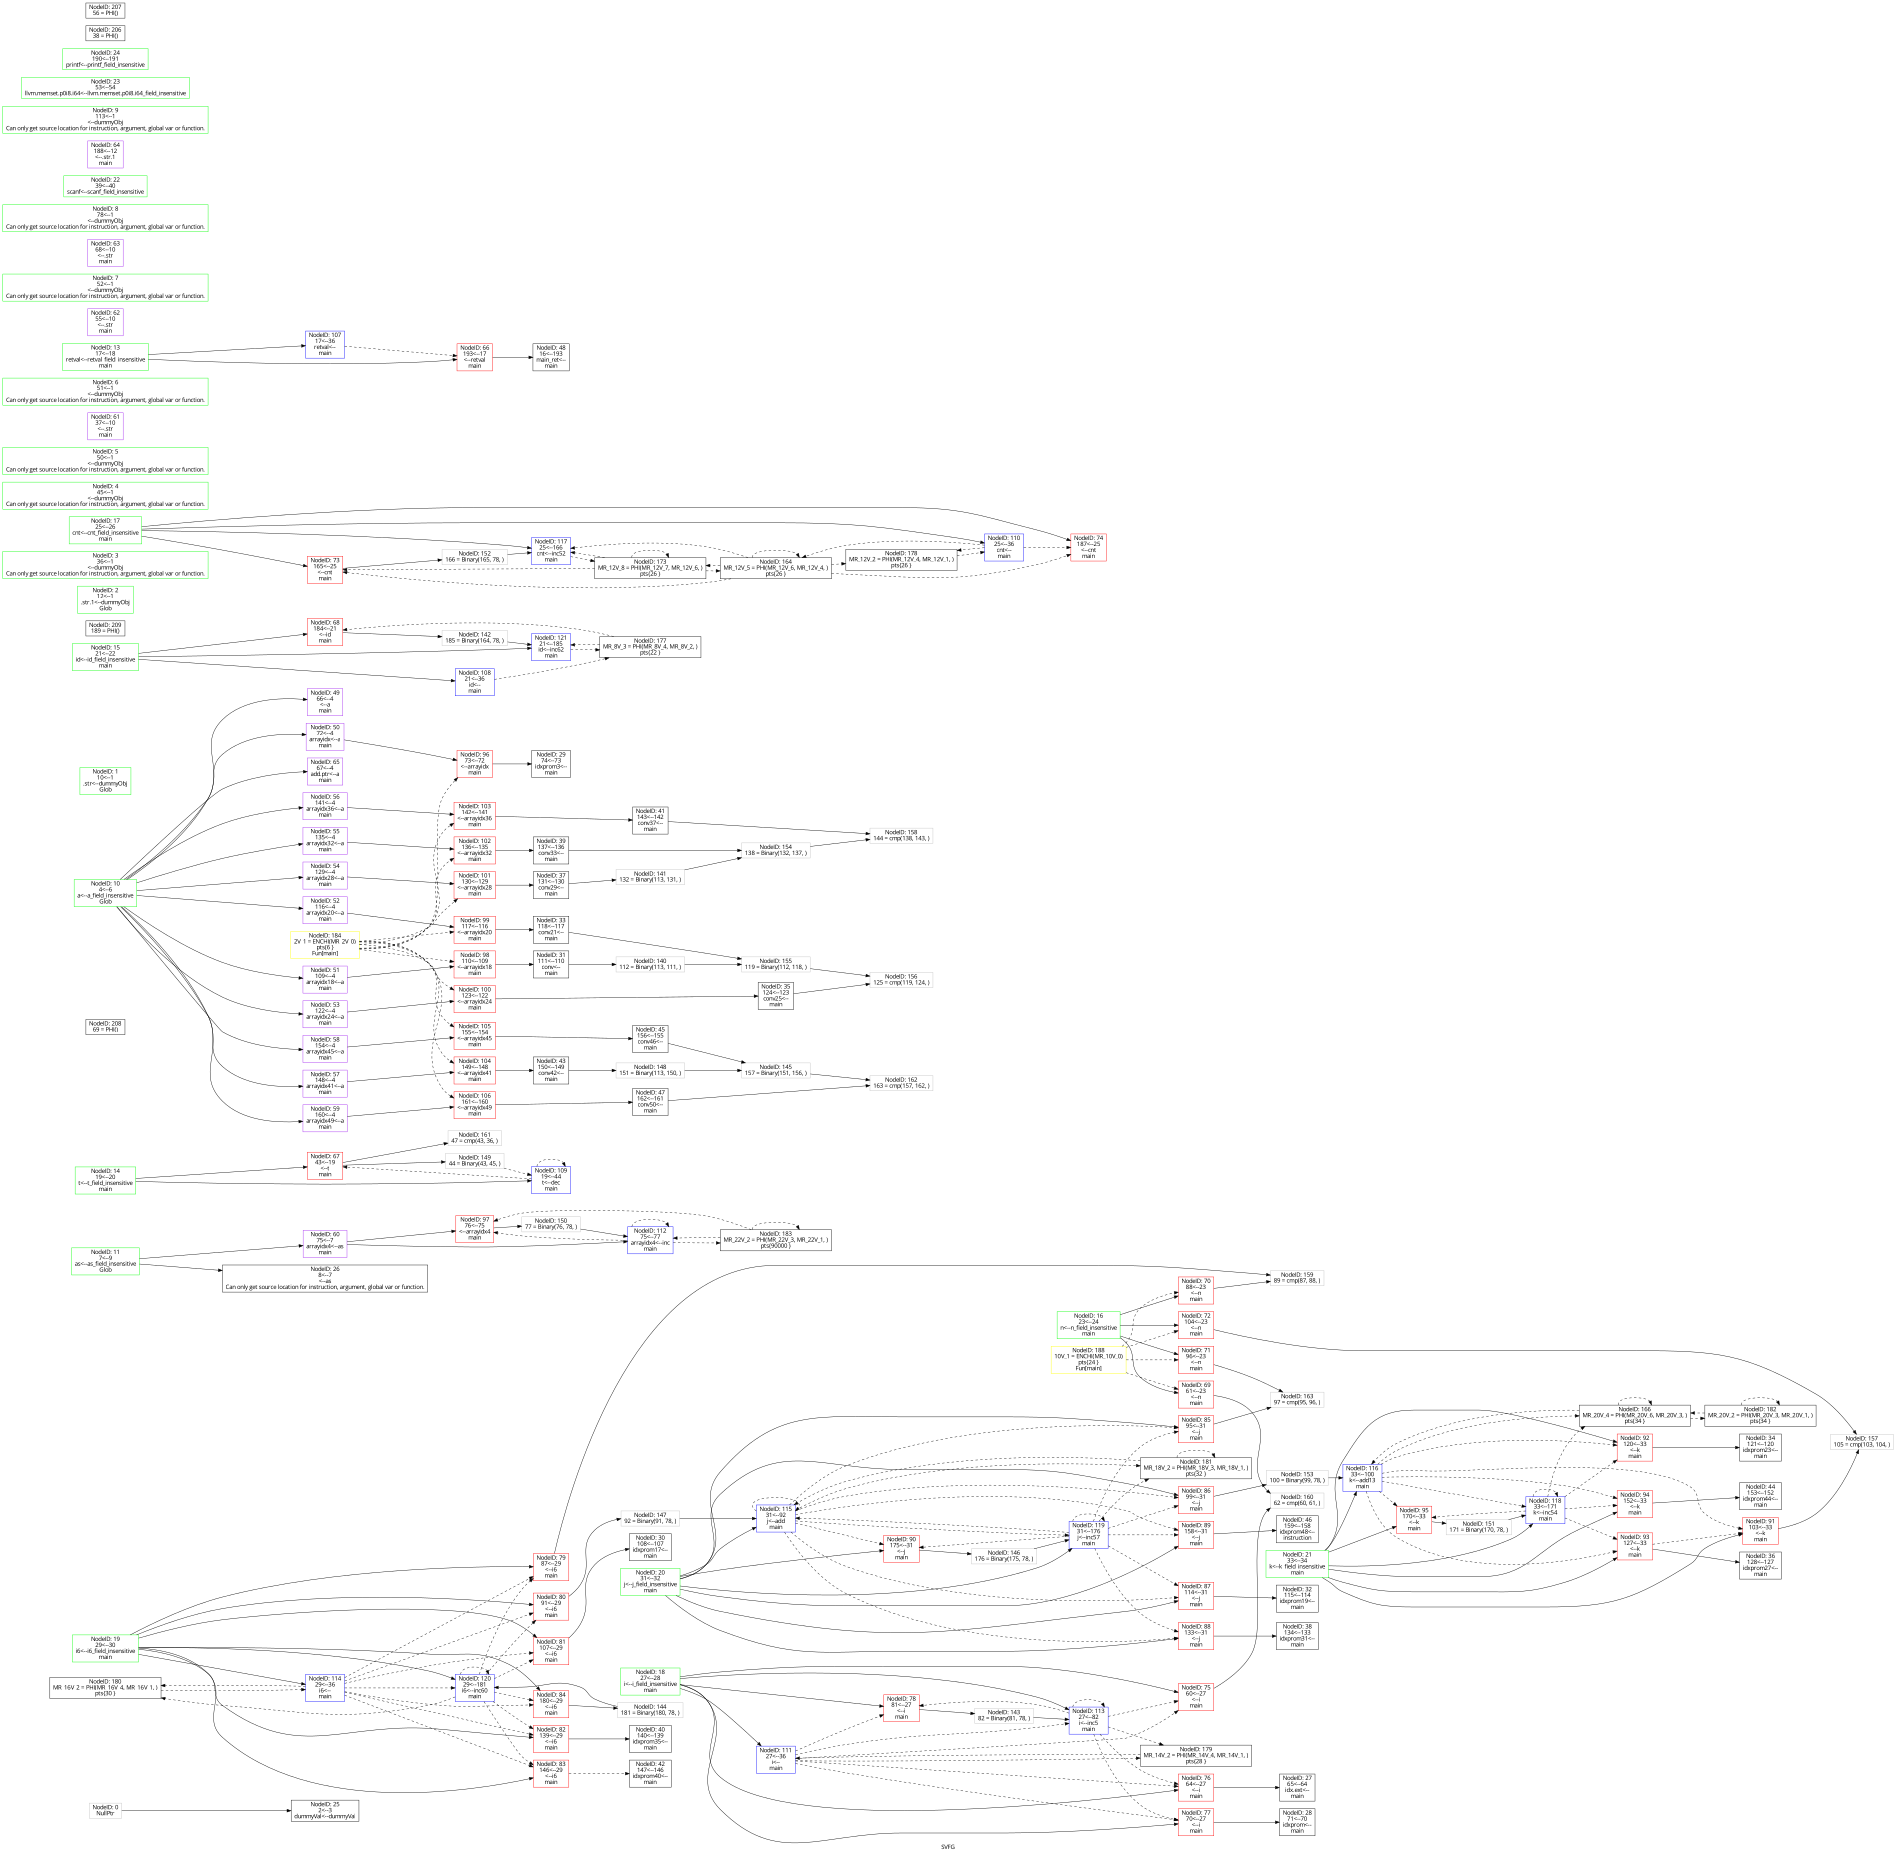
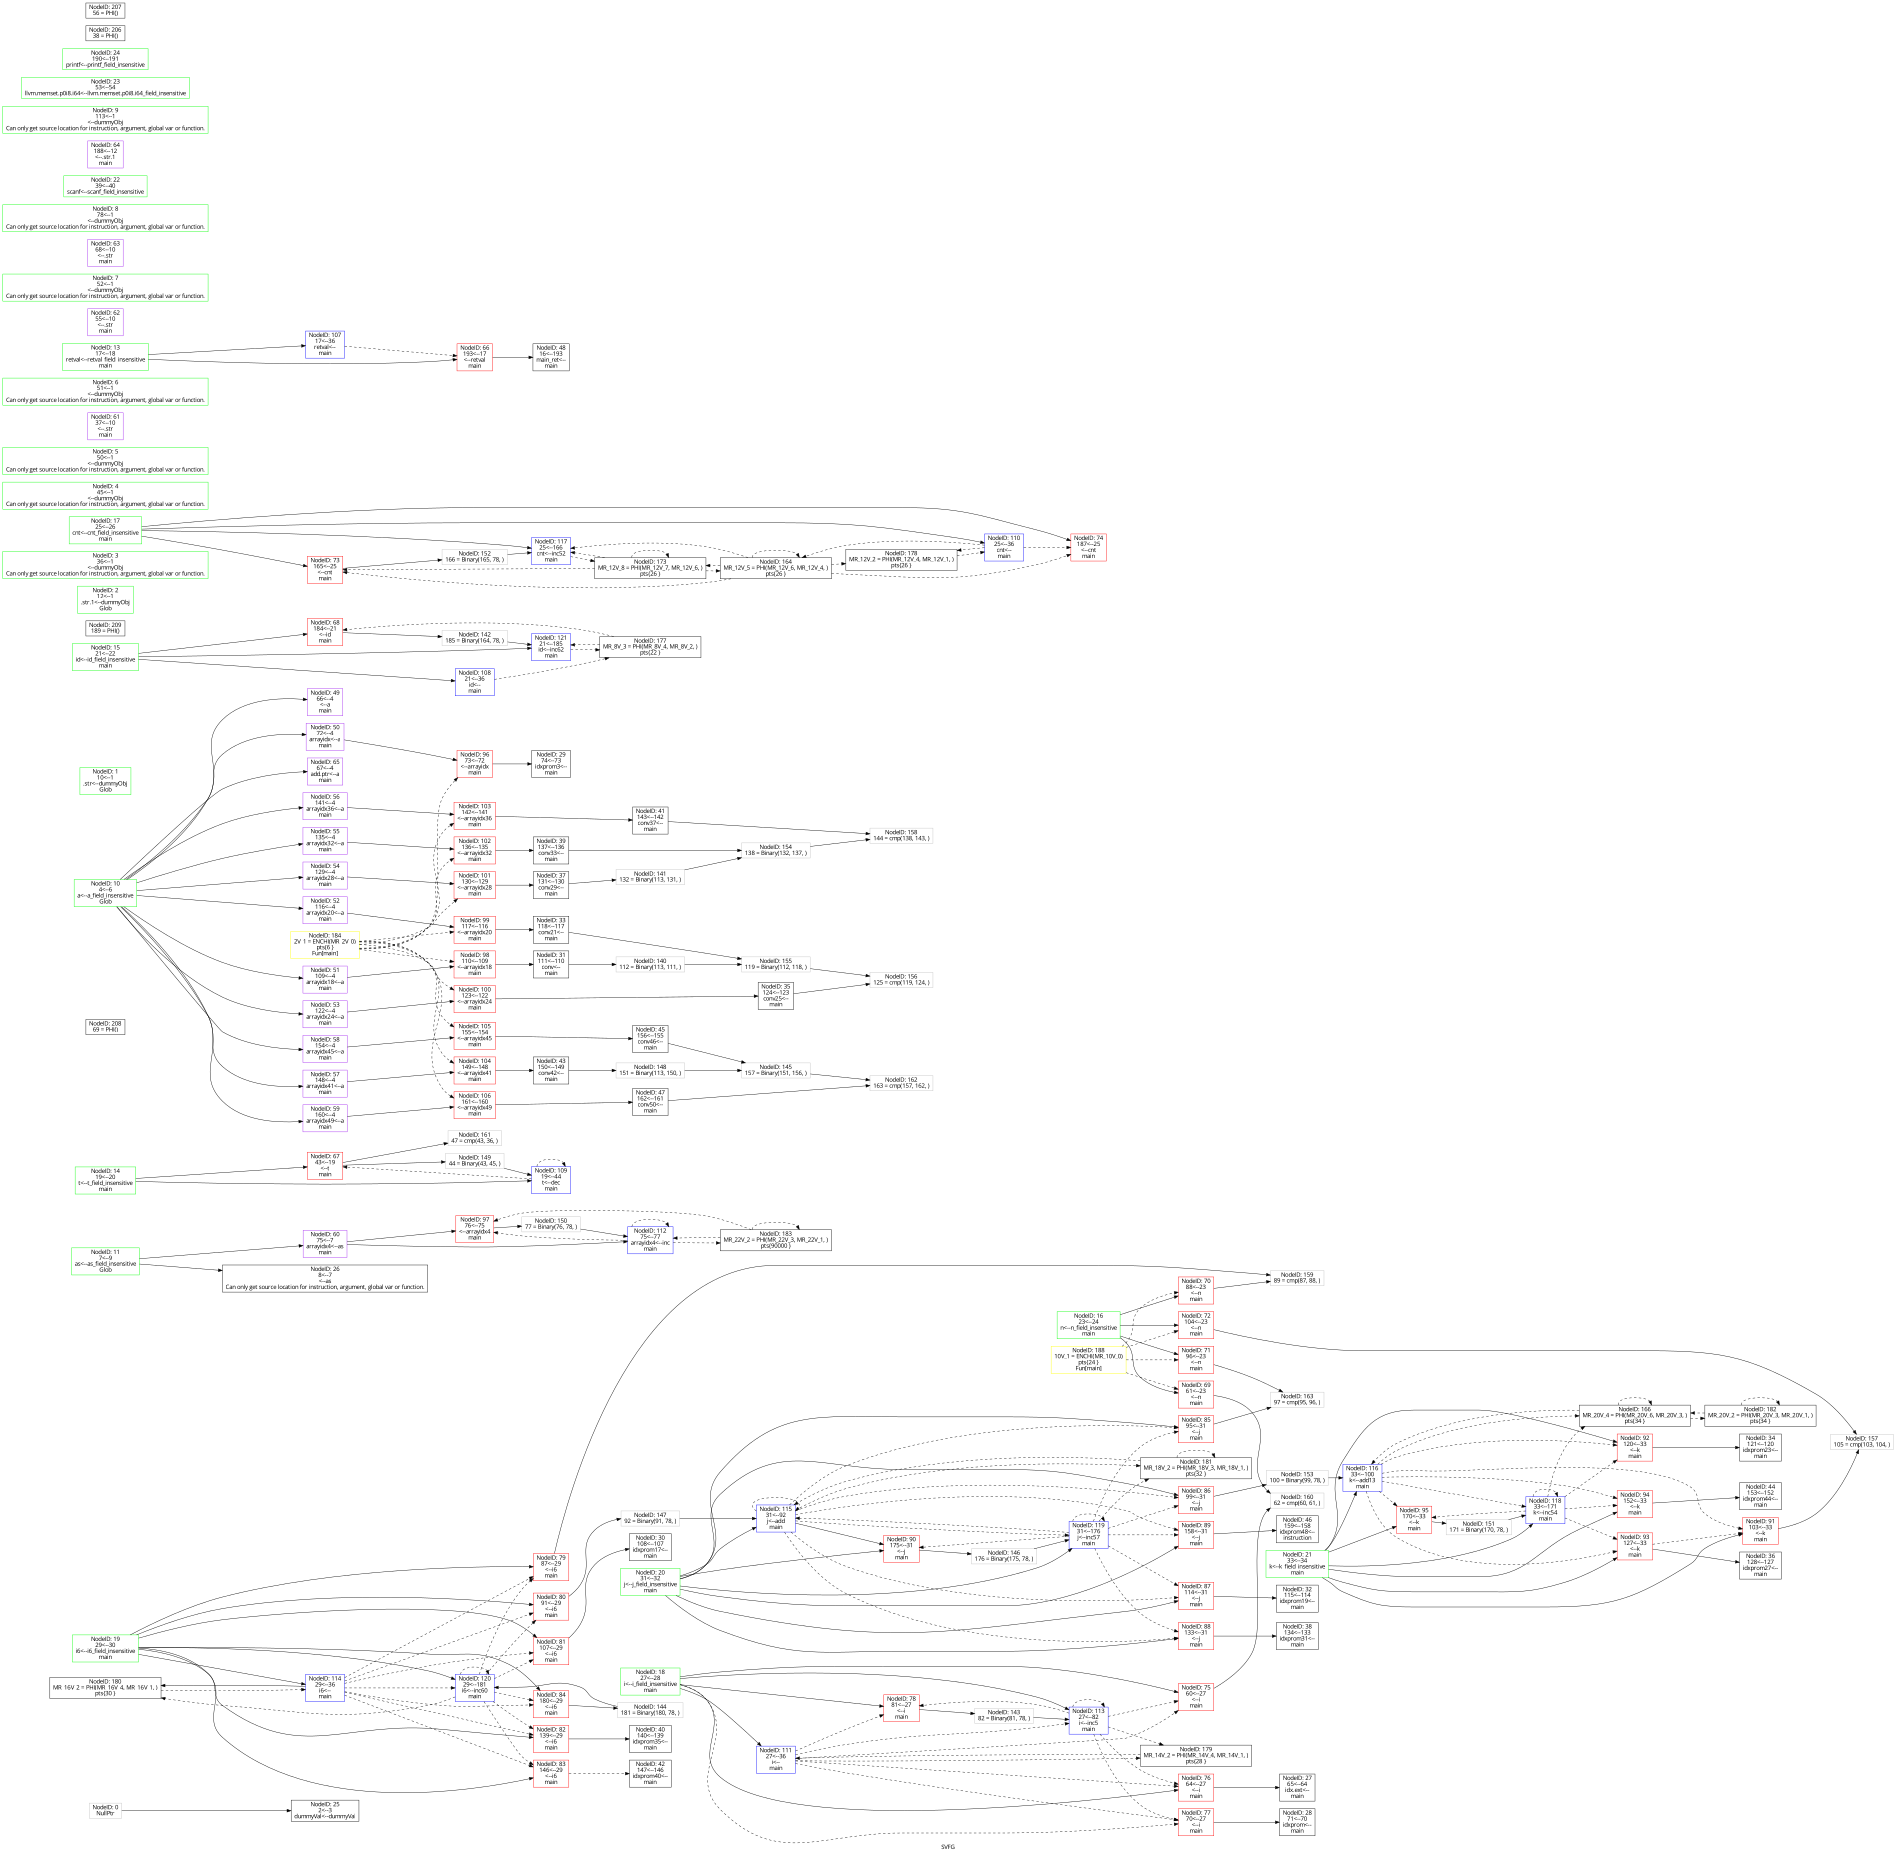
edge "NodeID: 149" -> "NodeID: 109": style dashed -> solid
edge "NodeID: 115" -> "NodeID: 90": style dashed -> solid
edge "NodeID: 114" -> "NodeID: 180": style dashed -> solid
edge "NodeID: 18" -> "NodeID: 77": style solid -> dashed
